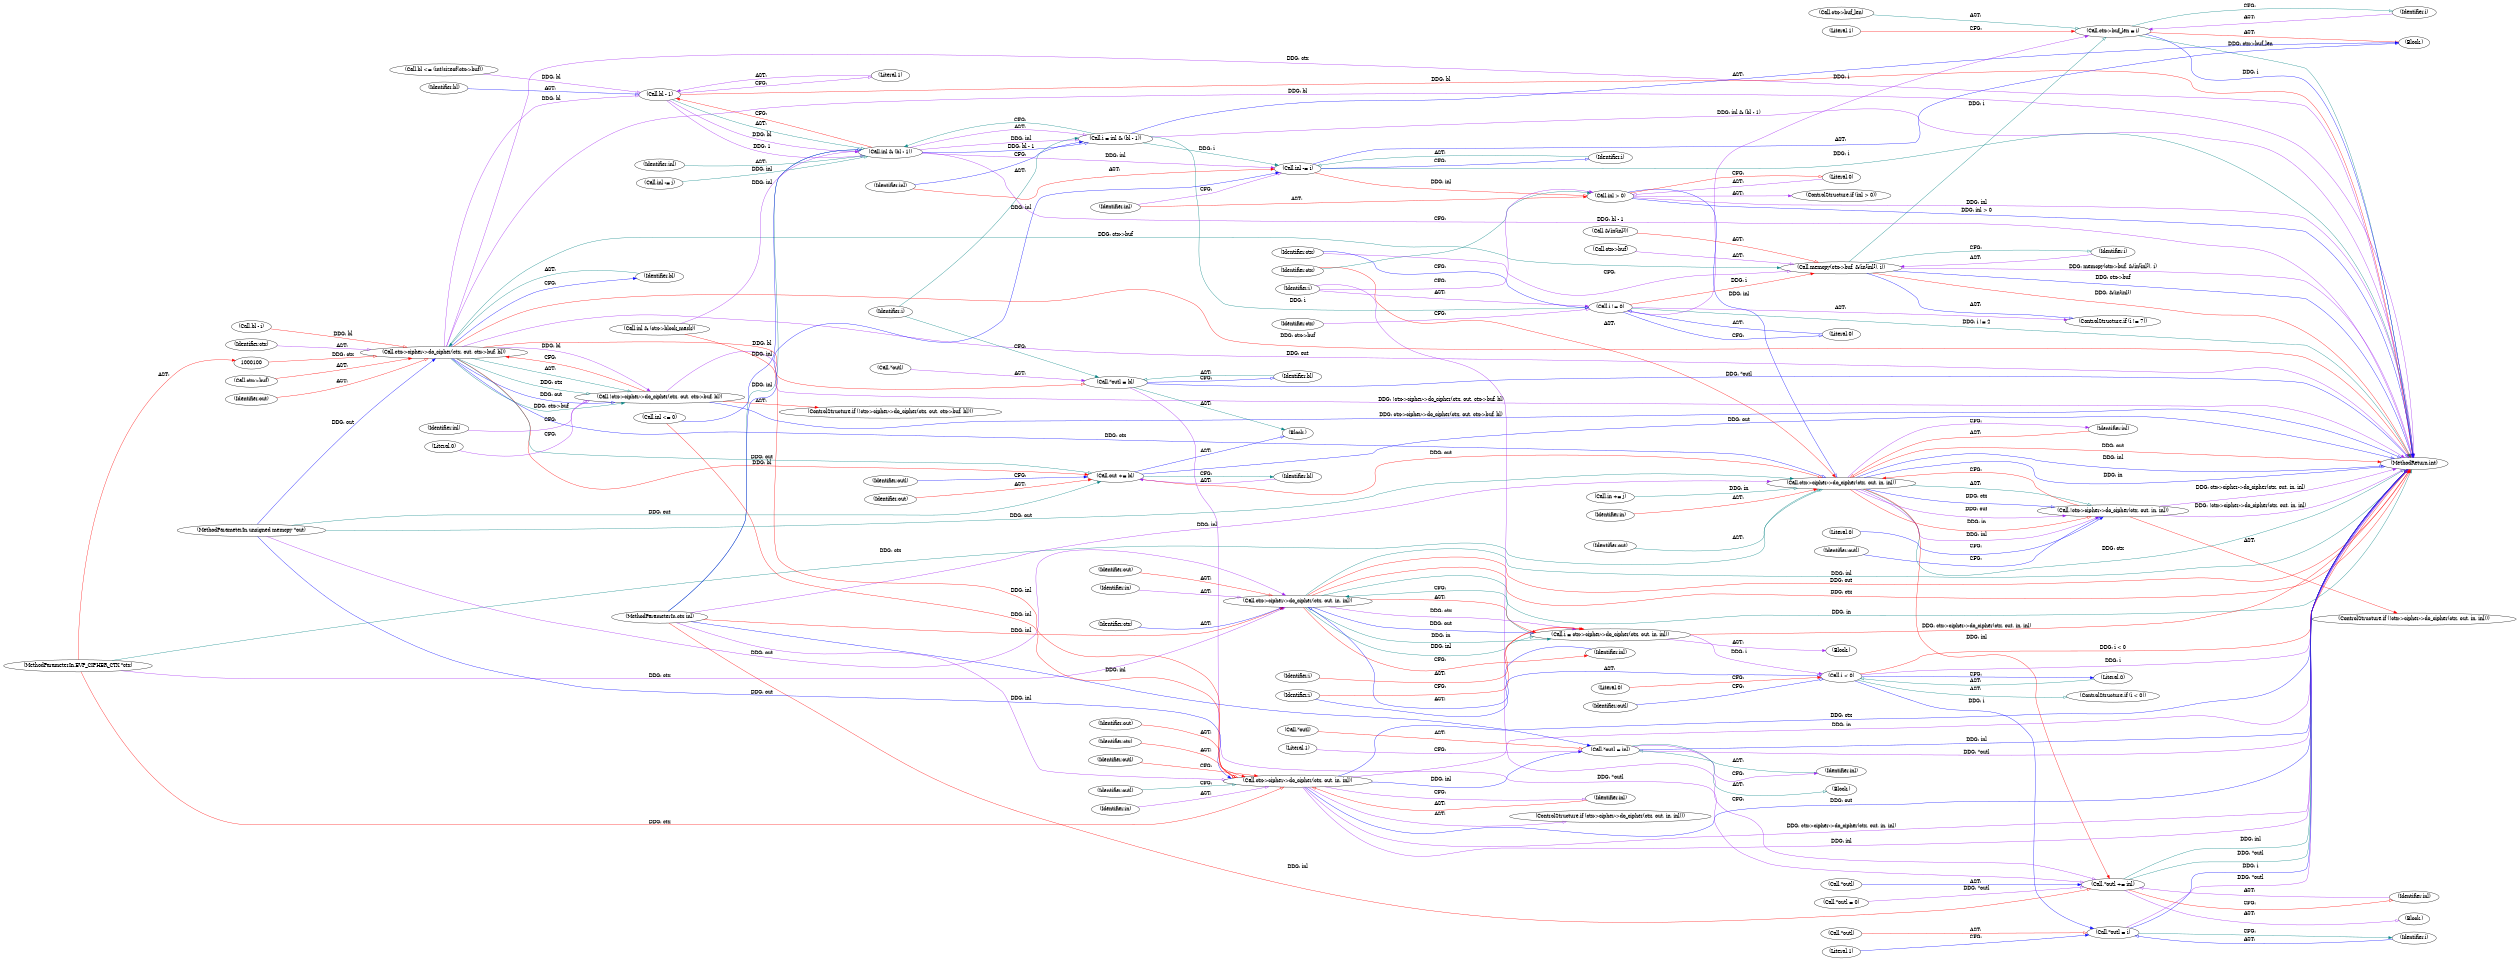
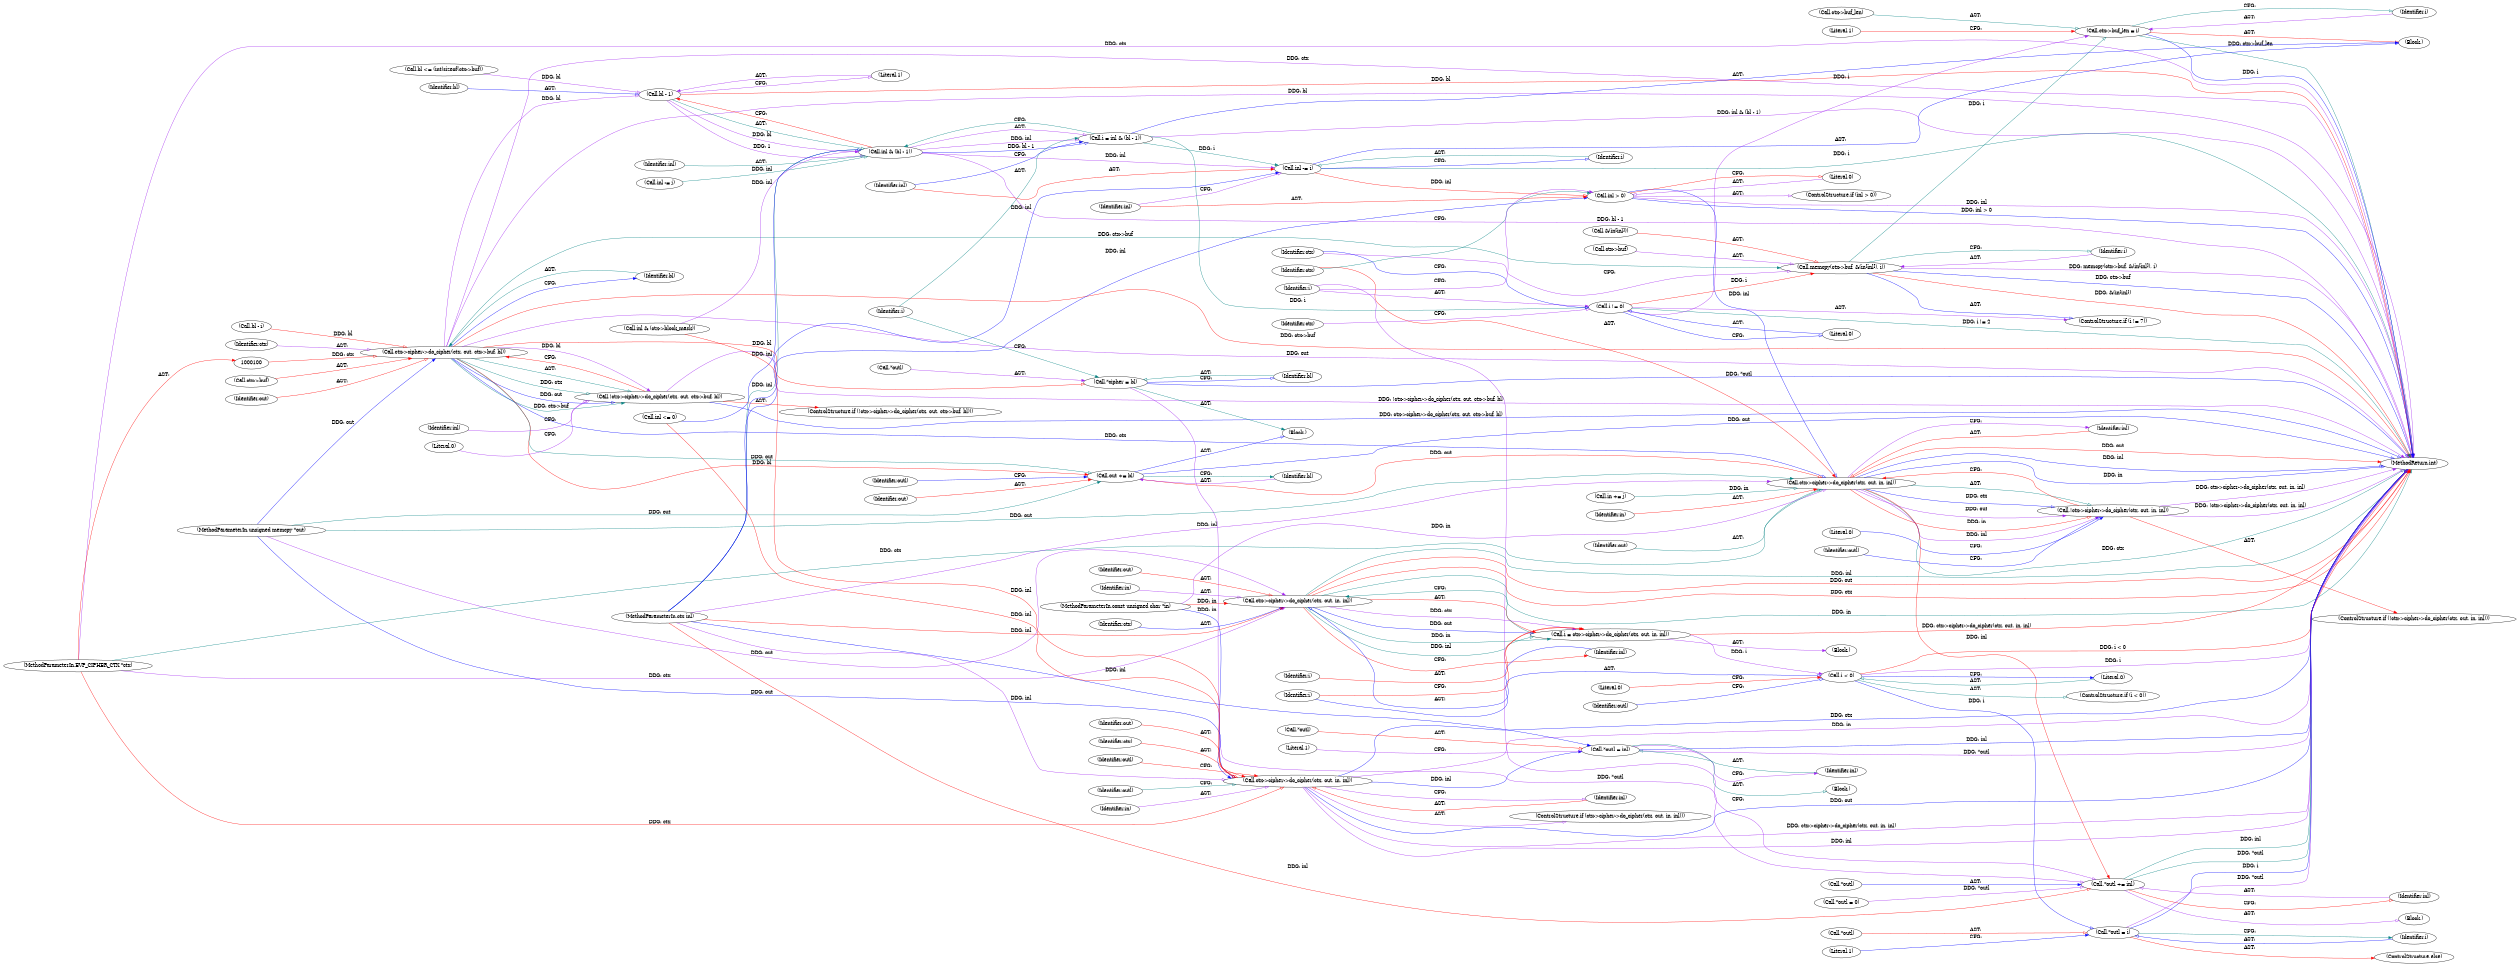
edge "(MethodParameterIn,EVP_CIPHER_CTX *ctx)" -> "(MethodReturn,int)": added, label "DDG: ctx"
edge "(Call,inl > 0)" -> "(ControlStructure,if (inl > 0))": arrowhead normal -> onormal
edge "(MethodParameterIn,ctx inl)" -> "(Call,inl > 0)": added, label "DDG: inl"
node "(Call,*outl = bl)": label "(Call,*outl = bl)" -> "(Call,*cipher = bl)"
node "(MethodParameterIn,const unsigned char *in)": added
edge "(Call,i < 0)" -> "(Call,*outl = i)": arrowhead normal -> onormal
node "(ControlStructure,else)": added
